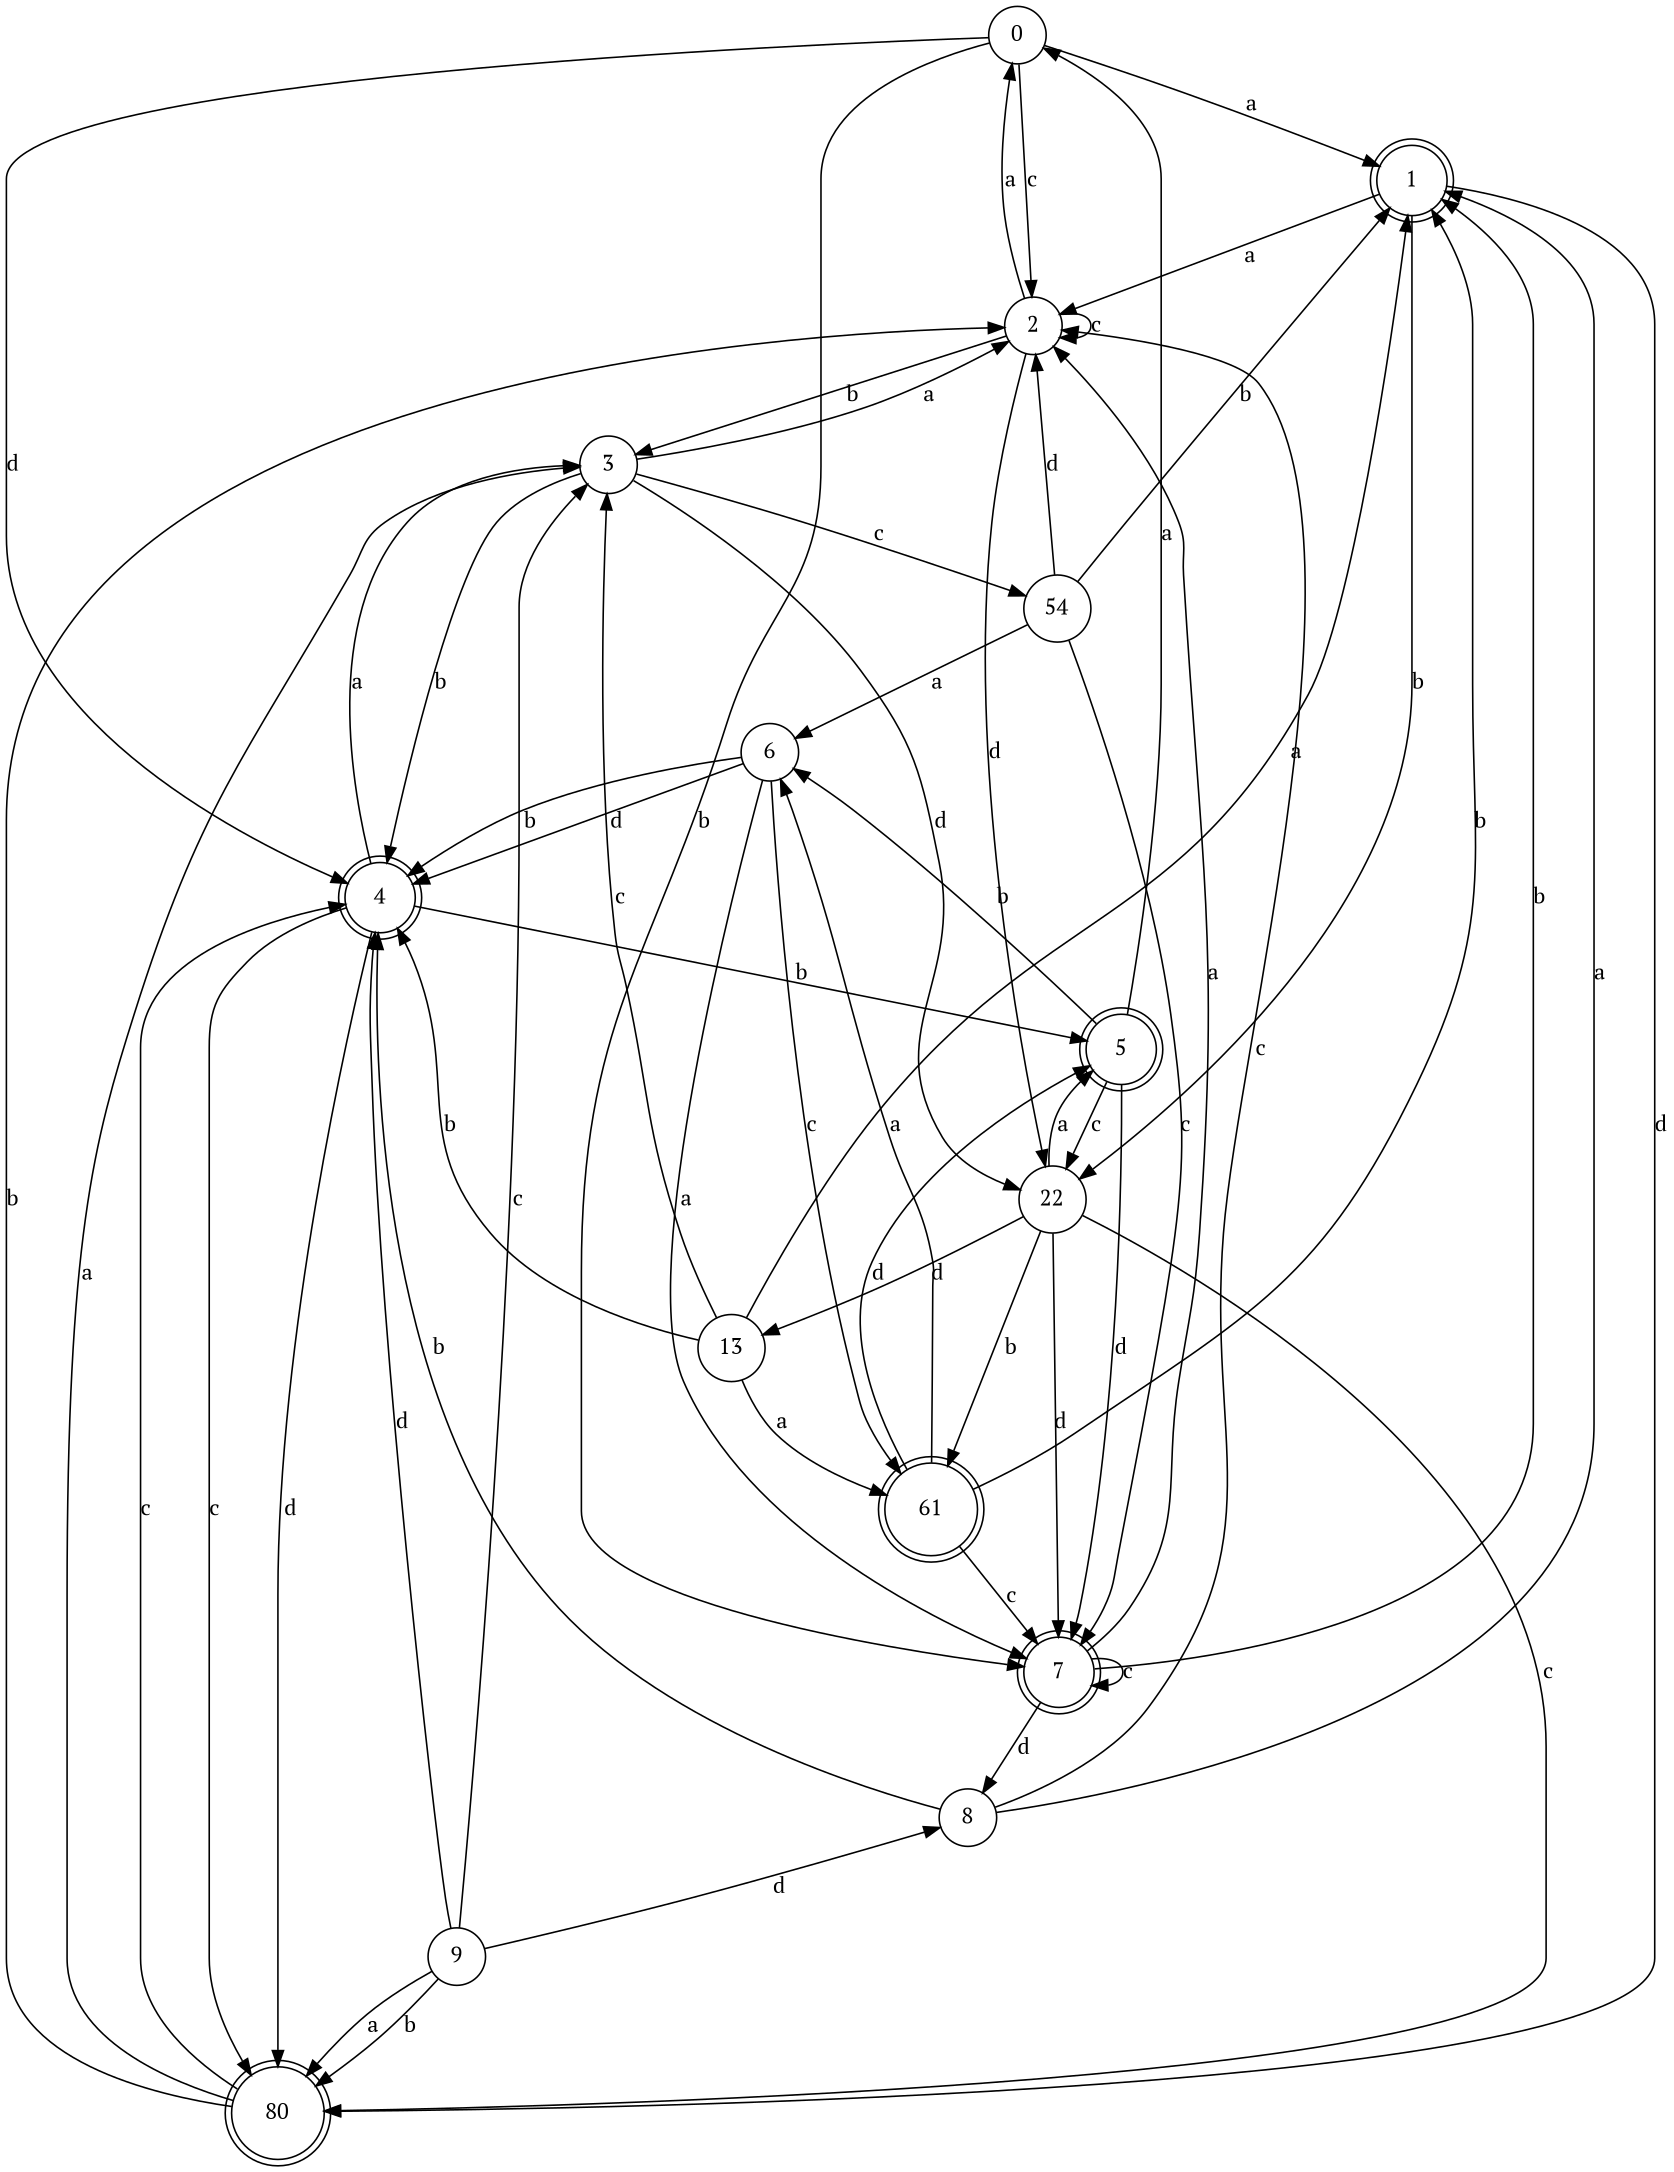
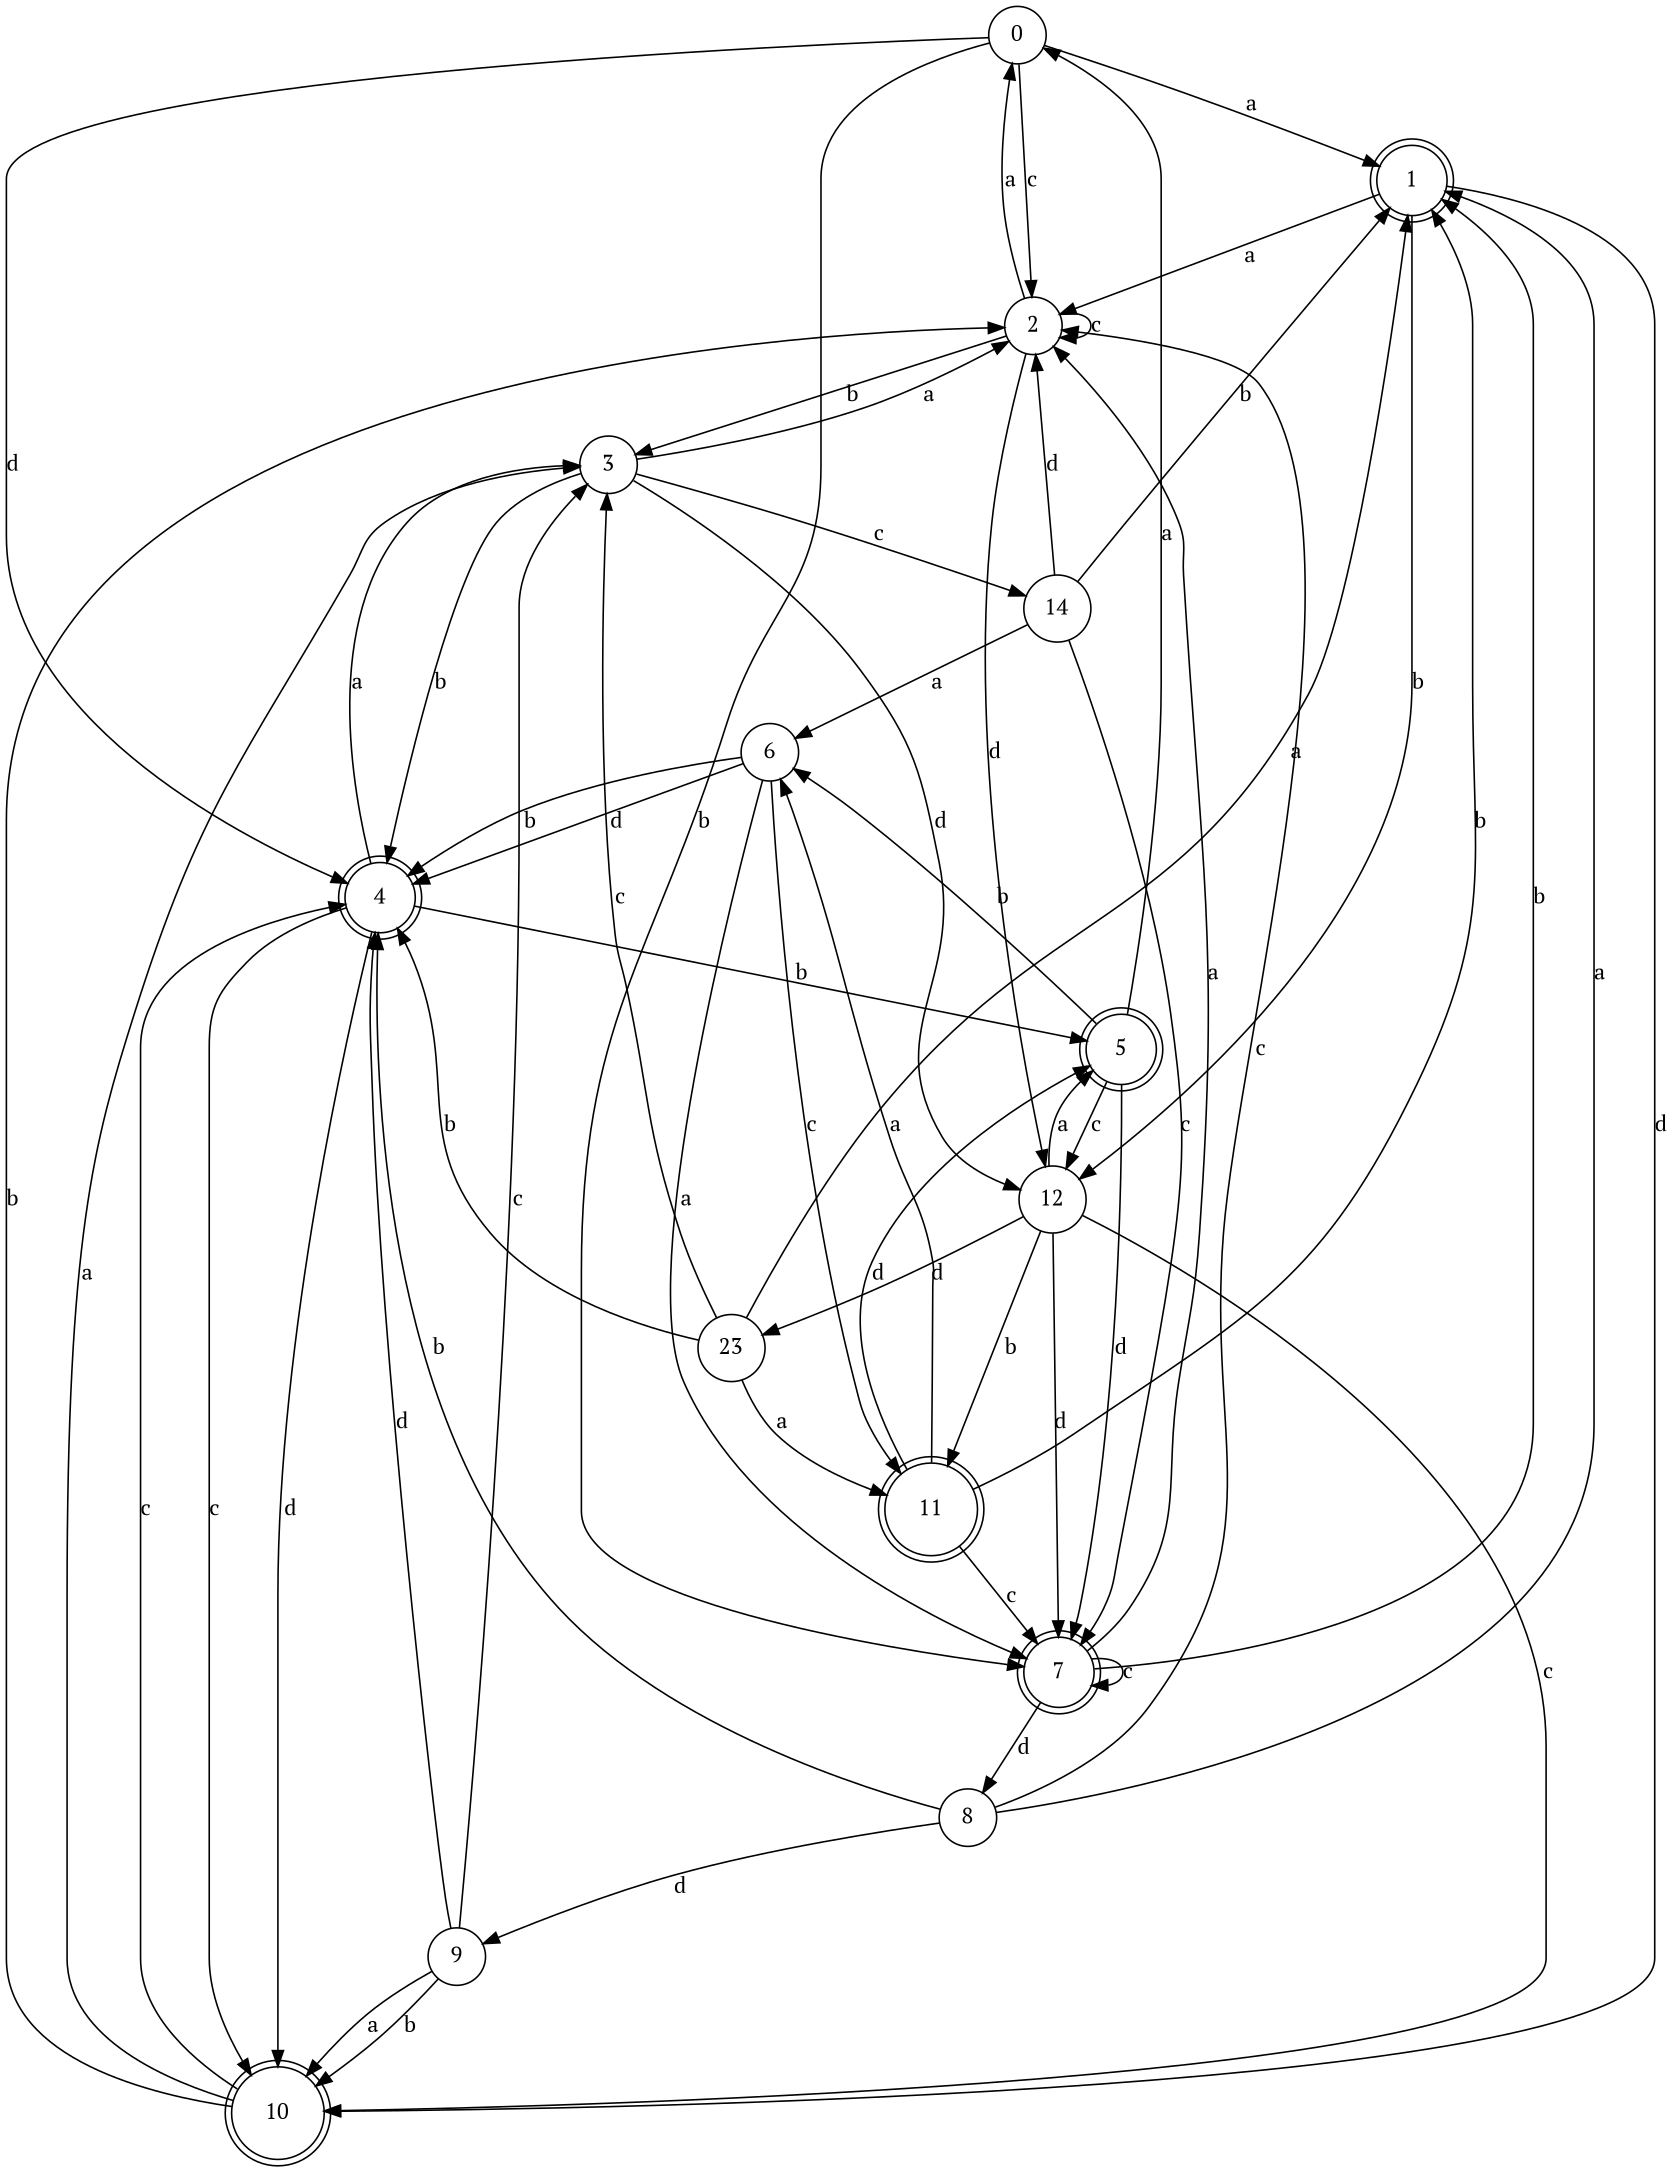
node "54": label "54" -> "14"
node "22": label "22" -> "12"
node "13": label "13" -> "23"
node "61": label "61" -> "11"
edge "9" -> "8": reversed
node "80": label "80" -> "10"
